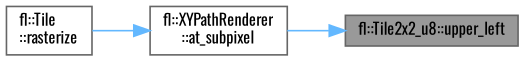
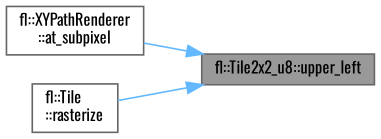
edge "fl::Tile ::rasterize" -> "fl::XYPathRenderer ::at_subpixel": now "fl::Tile ::rasterize" -> "fl::Tile2x2_u8::upper_left"
